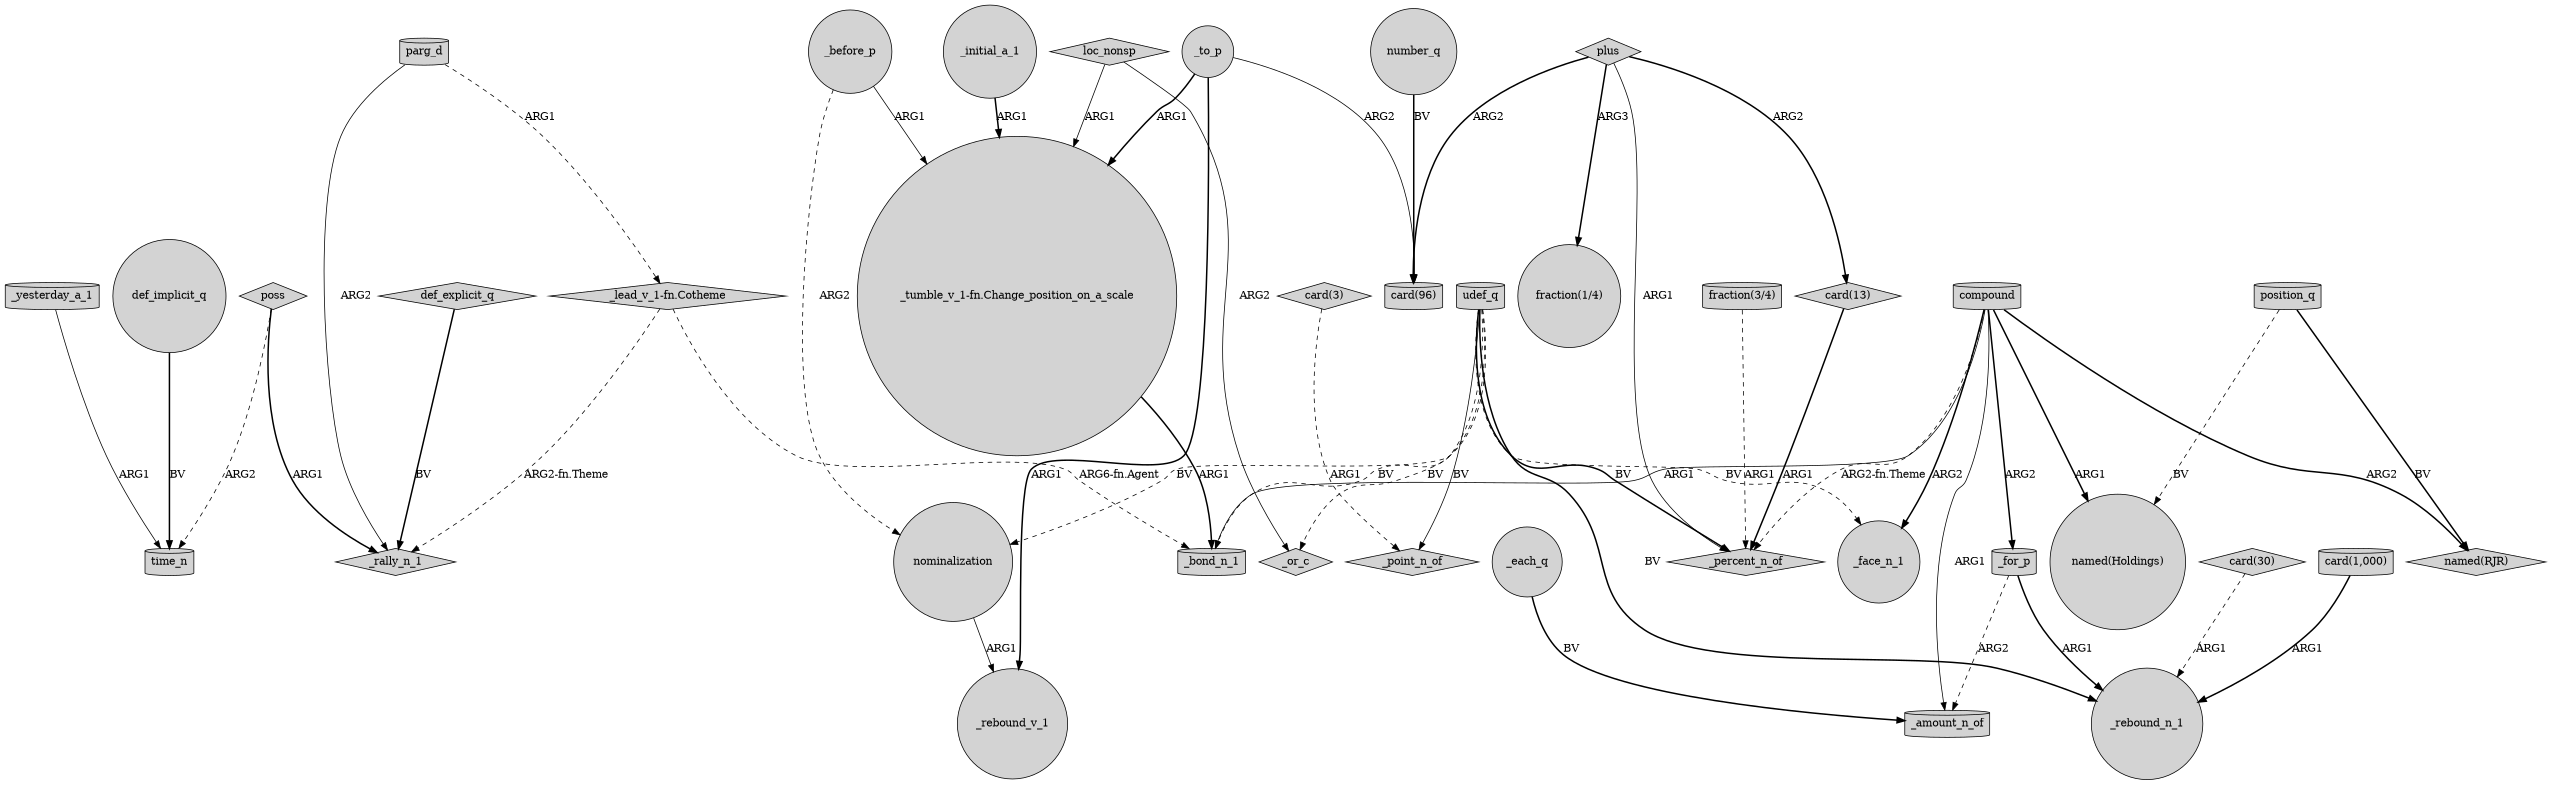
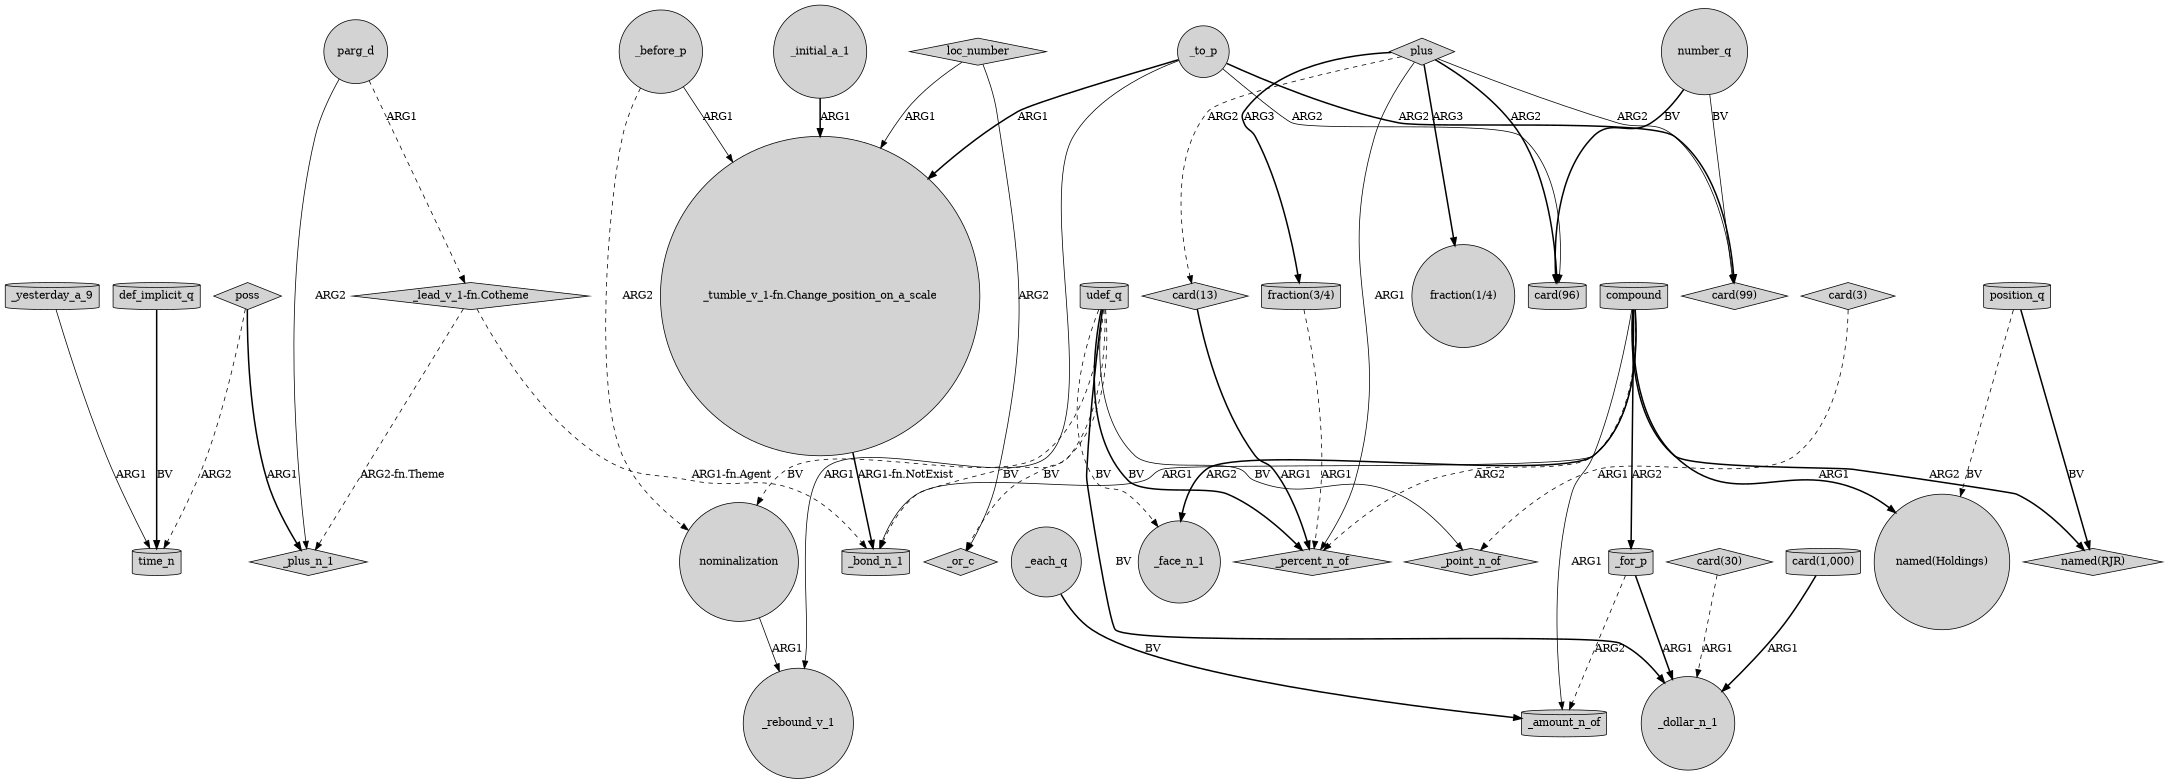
node "parg_d": shape cylinder -> circle
node "loc_nonsp": label "loc_nonsp" -> "loc_number"
edge "plus" -> "fraction(3/4)": added, label "ARG3"
edge "plus" -> "card(13)": style bold -> dashed
node "_yesterday_a_1": label "_yesterday_a_1" -> "_yesterday_a_9"
node "def_implicit_q": shape circle -> cylinder
node "def_explicit_q": removed
node "card(99)": added
edge "_to_p" -> "_rebound_v_1": style bold -> solid
edge "_lead_v_1-fn.Cotheme" -> "_bond_n_1": label "ARG6-fn.Agent" -> "ARG1-fn.Agent"
edge "_tumble_v_1-fn.Change_position_on_a_scale" -> "_bond_n_1": label "ARG1" -> "ARG1-fn.NotExist"
edge "compound" -> "_percent_n_of": label "ARG2-fn.Theme" -> "ARG2"
node "_rally_n_1": label "_rally_n_1" -> "_plus_n_1"
node "_rebound_n_1": label "_rebound_n_1" -> "_dollar_n_1"
